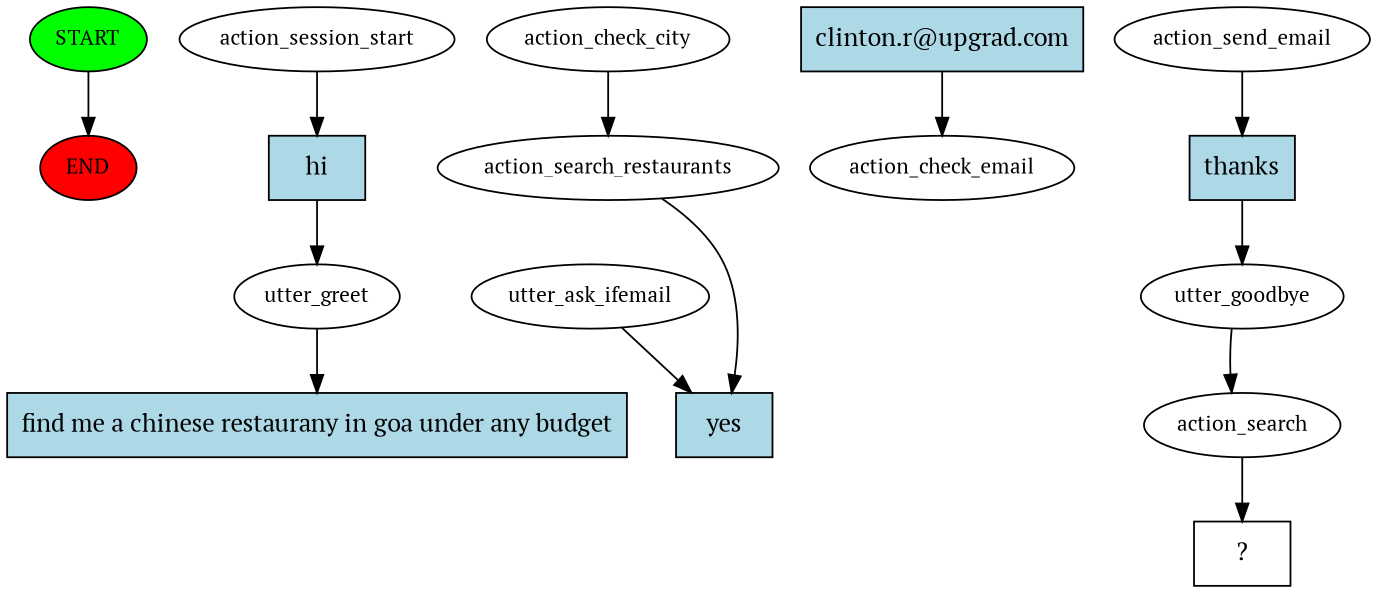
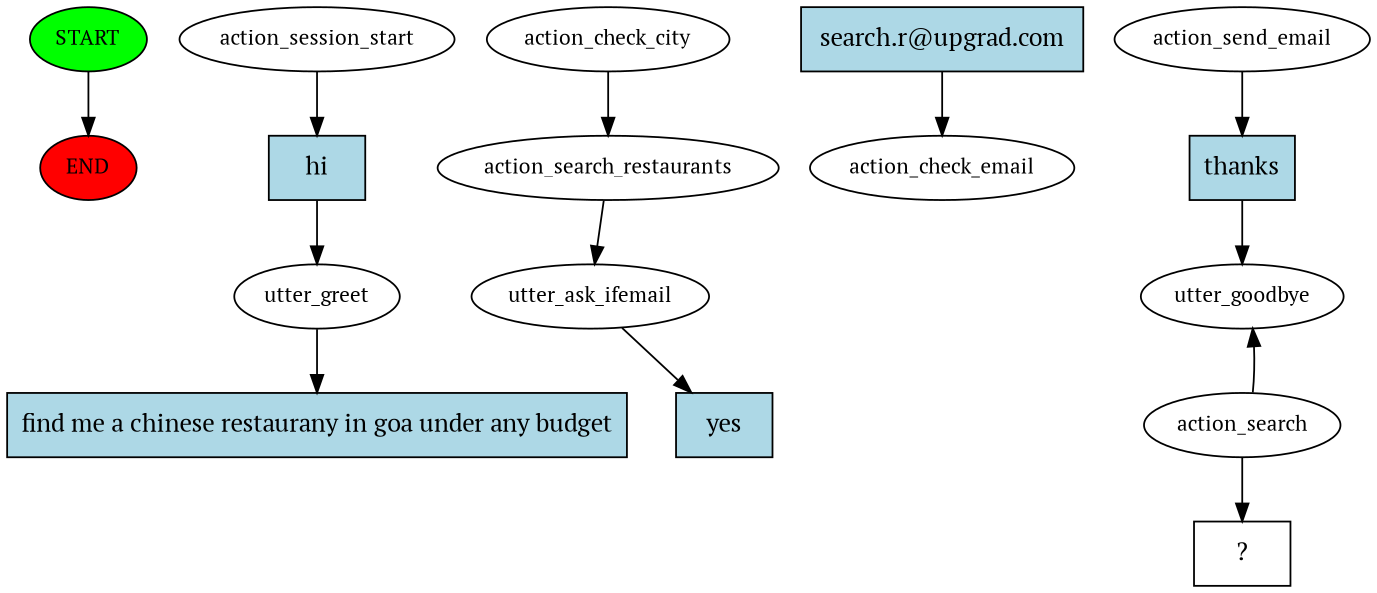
node "clinton.r@upgrad.com": label "clinton.r@upgrad.com" -> "search.r@upgrad.com"
edge "action_search_restaurants" -> "yes": now "action_search_restaurants" -> "utter_ask_ifemail"
edge "utter_goodbye" -> "action_search": reversed
